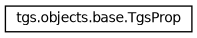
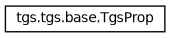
node "tgs.objects.base.TgsProp": label "tgs.objects.base.TgsProp" -> "tgs.tgs.base.TgsProp"
